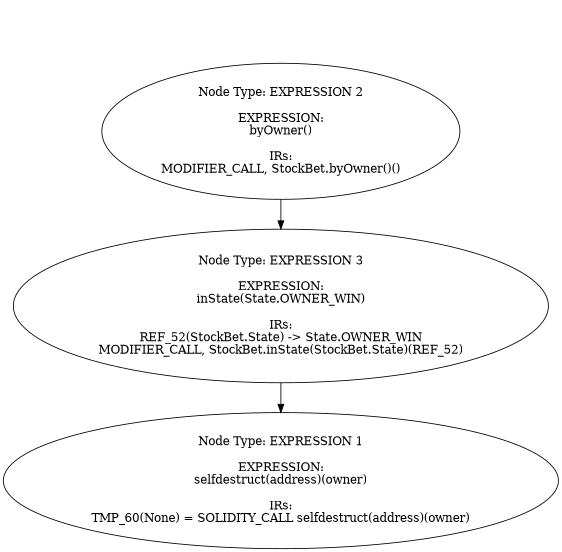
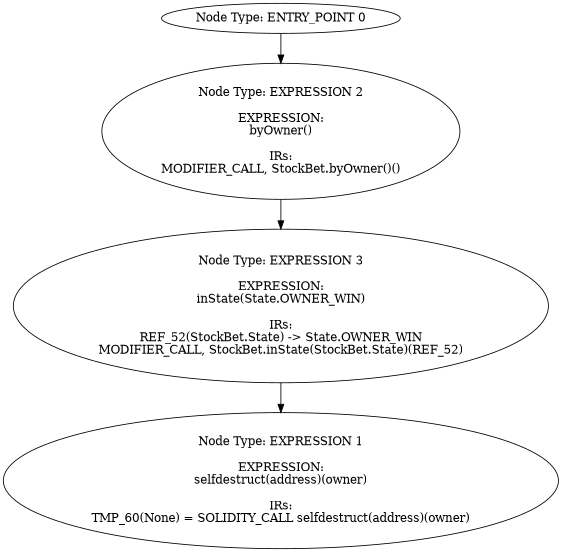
node "Node Type: ENTRY_POINT 0": added
